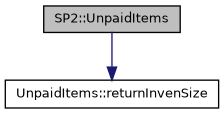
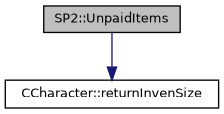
node "UnpaidItems::returnInvenSize": label "UnpaidItems::returnInvenSize" -> "CCharacter::returnInvenSize"
